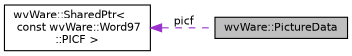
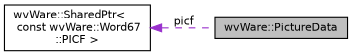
node "wvWare::SharedPtr< const wvWare::Word97 ::PICF >": label "wvWare::SharedPtr< const wvWare::Word97 ::PICF >" -> "wvWare::SharedPtr< const wvWare::Word67 ::PICF >"
